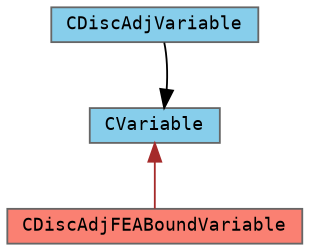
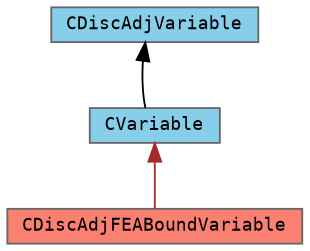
edge "CDiscAdjVariable" -> "CVariable": reversed
